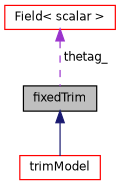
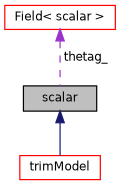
node "fixedTrim": label "fixedTrim" -> "scalar"
